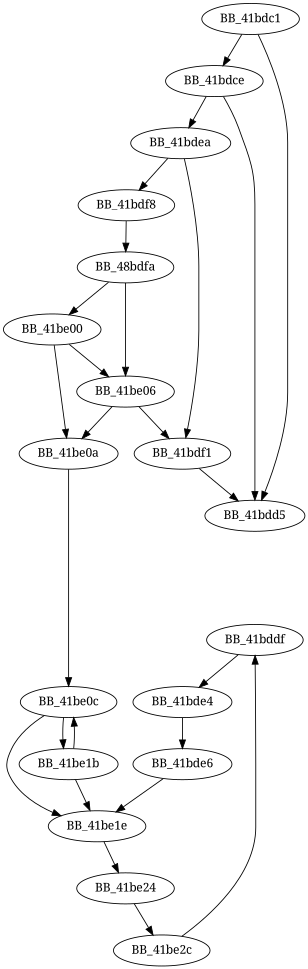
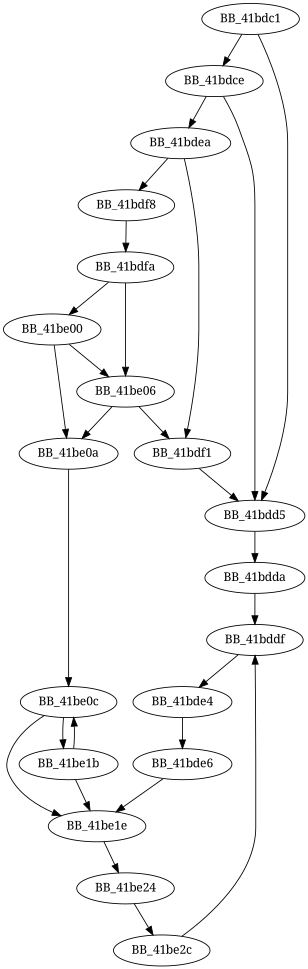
node "BB_48bdfa": label "BB_48bdfa" -> "BB_41bdfa"
node "BB_41bdda": added
